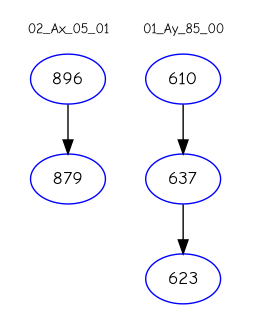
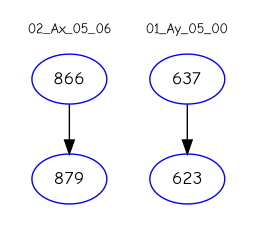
cluster "02_Ax_05_01": label "02_Ax_05_01" -> "02_Ax_05_06"
cluster "01_Ay_85_00": label "01_Ay_85_00" -> "01_Ay_05_00"
node "896": label "896" -> "866"
node "610": removed
